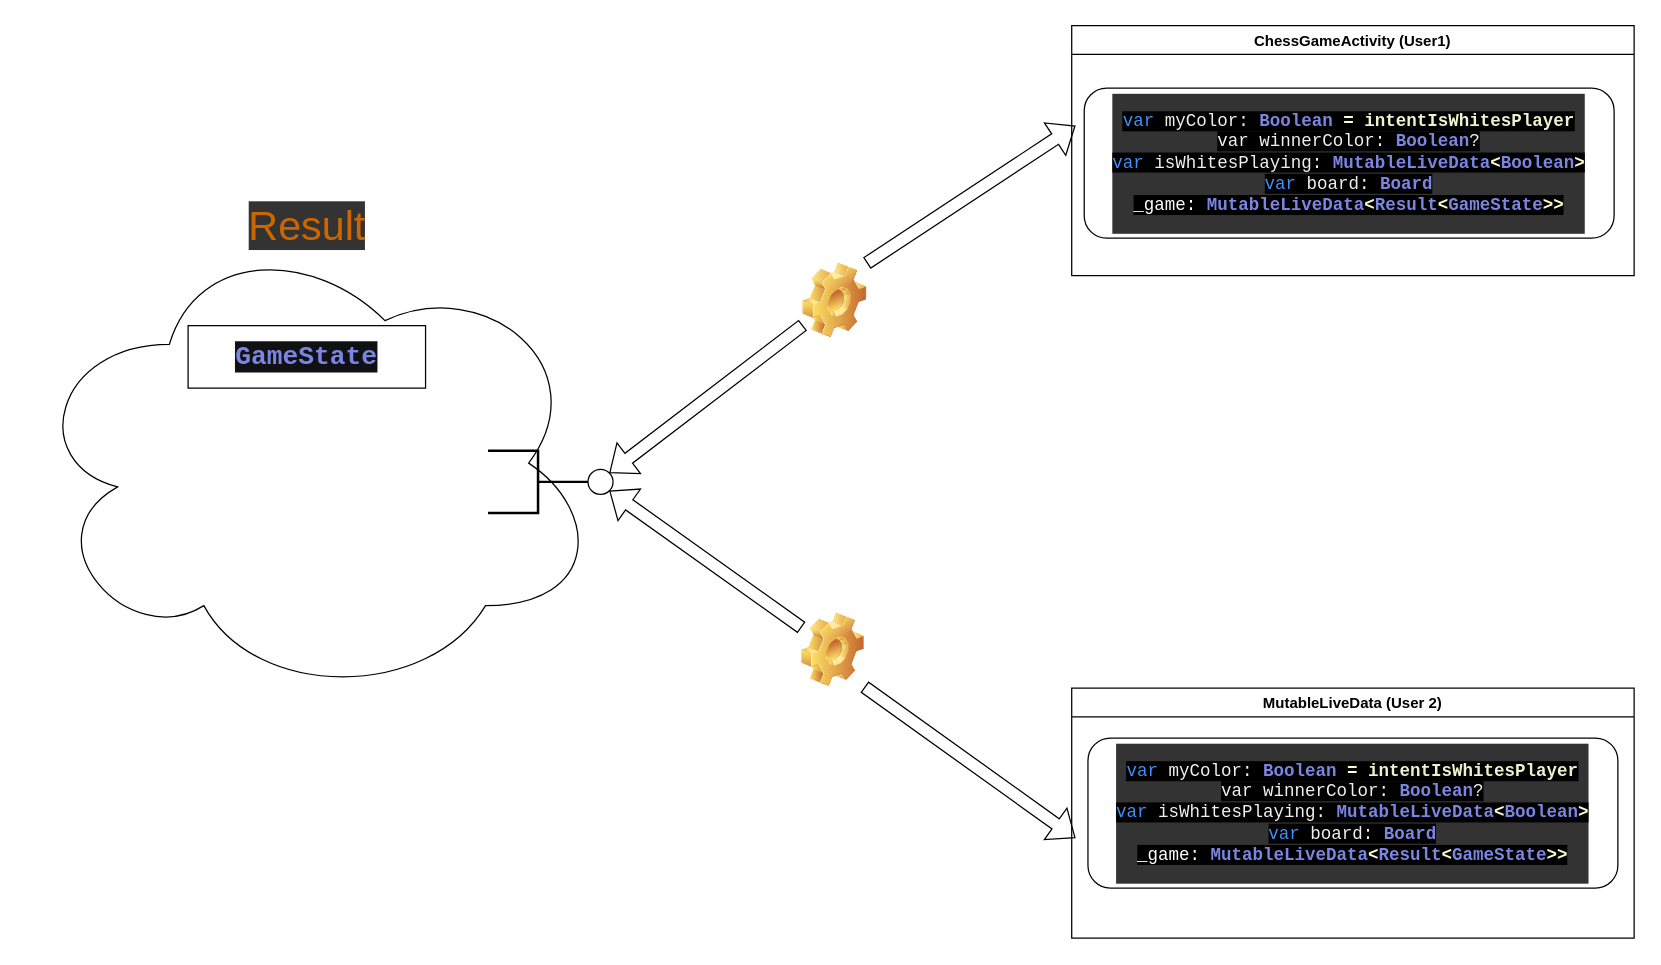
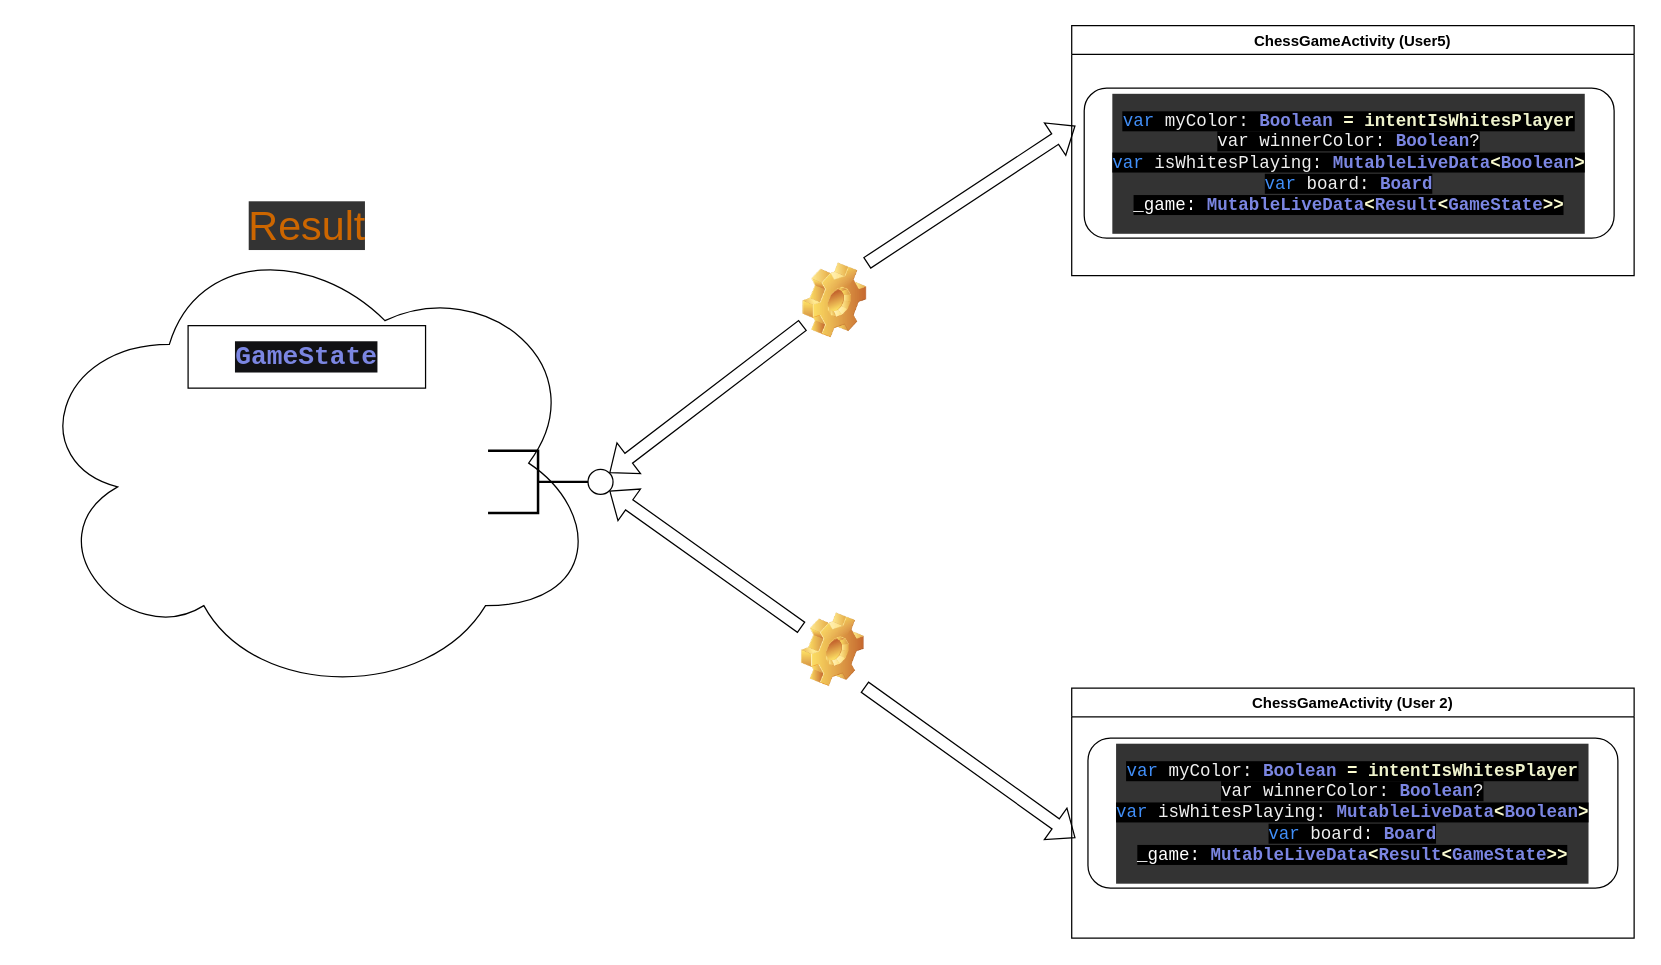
node "ChessGameActivity (User1)": label "ChessGameActivity (User1)" -> "ChessGameActivity (User5)"
node "MutableLiveData (User 2)": label "MutableLiveData (User 2)" -> "ChessGameActivity (User 2)"
